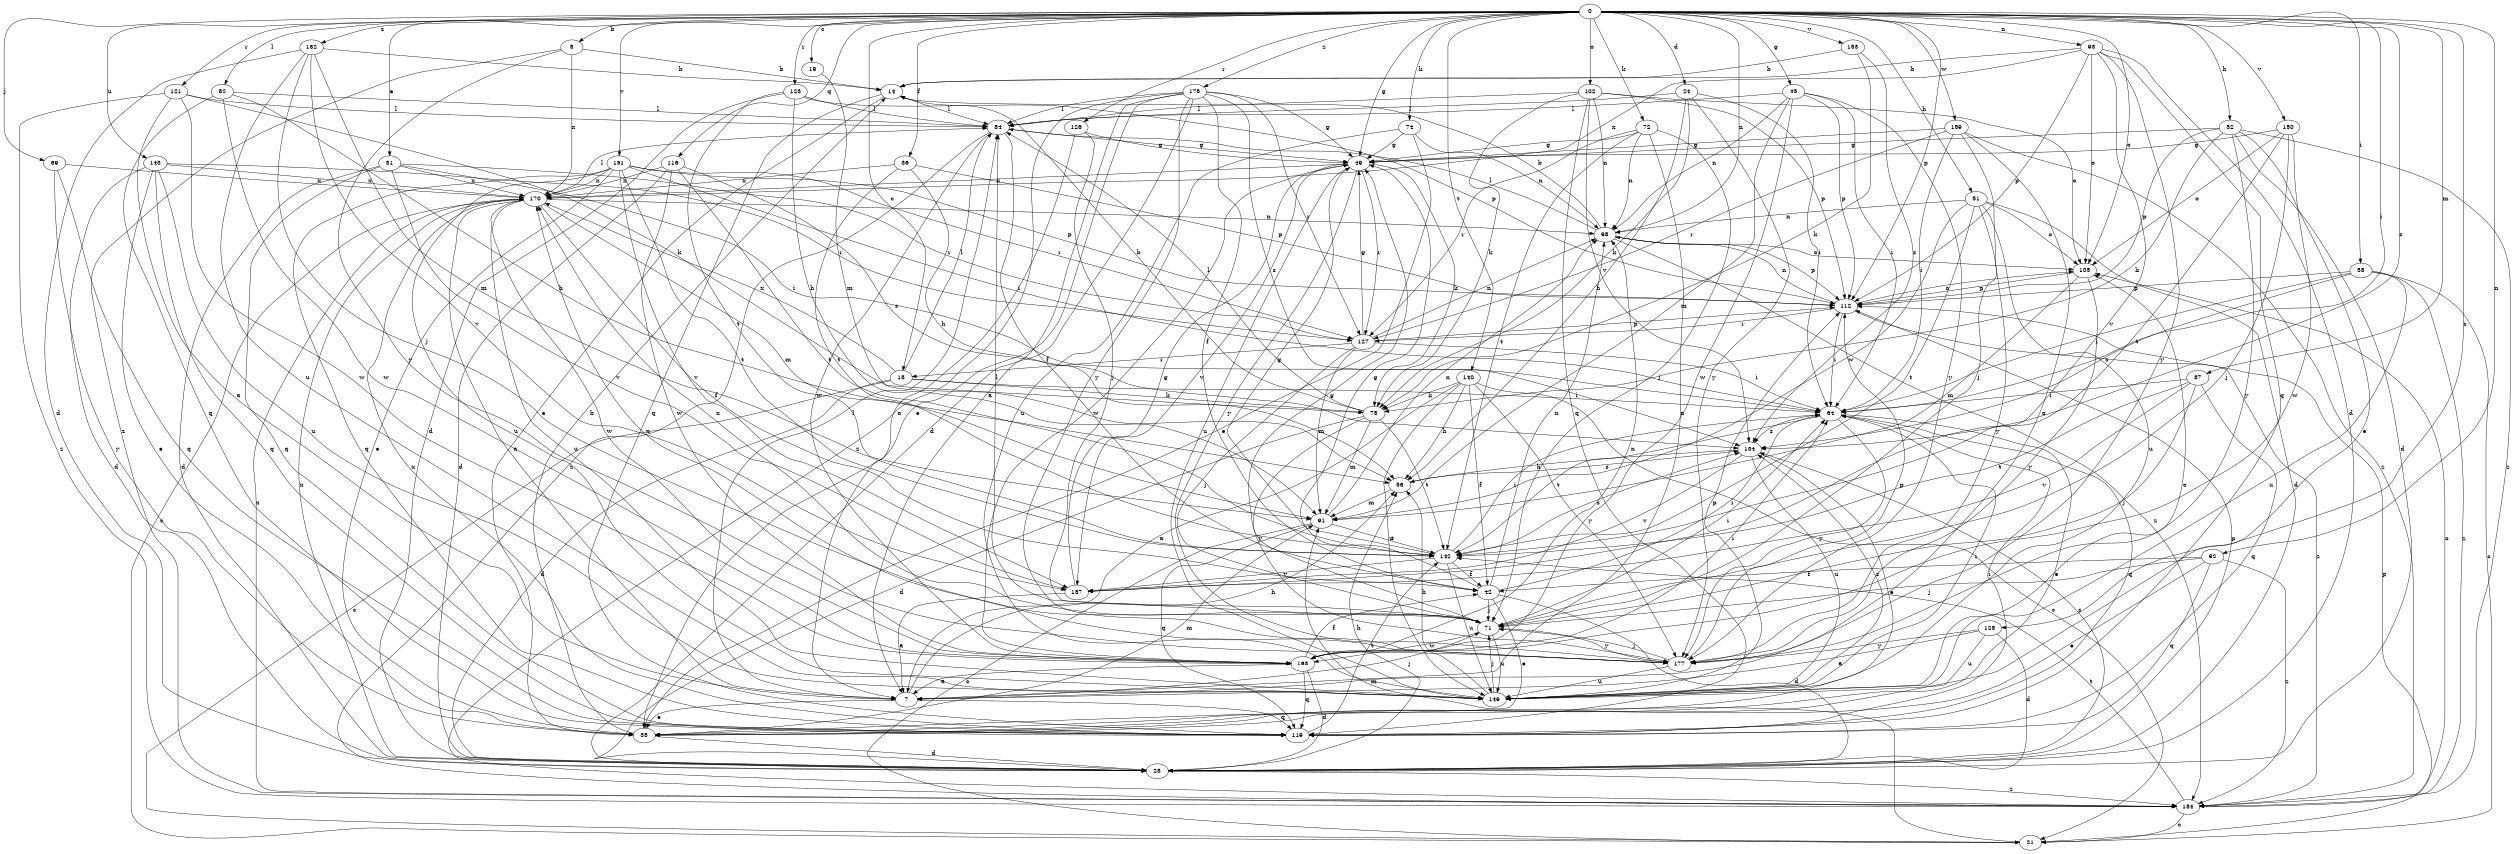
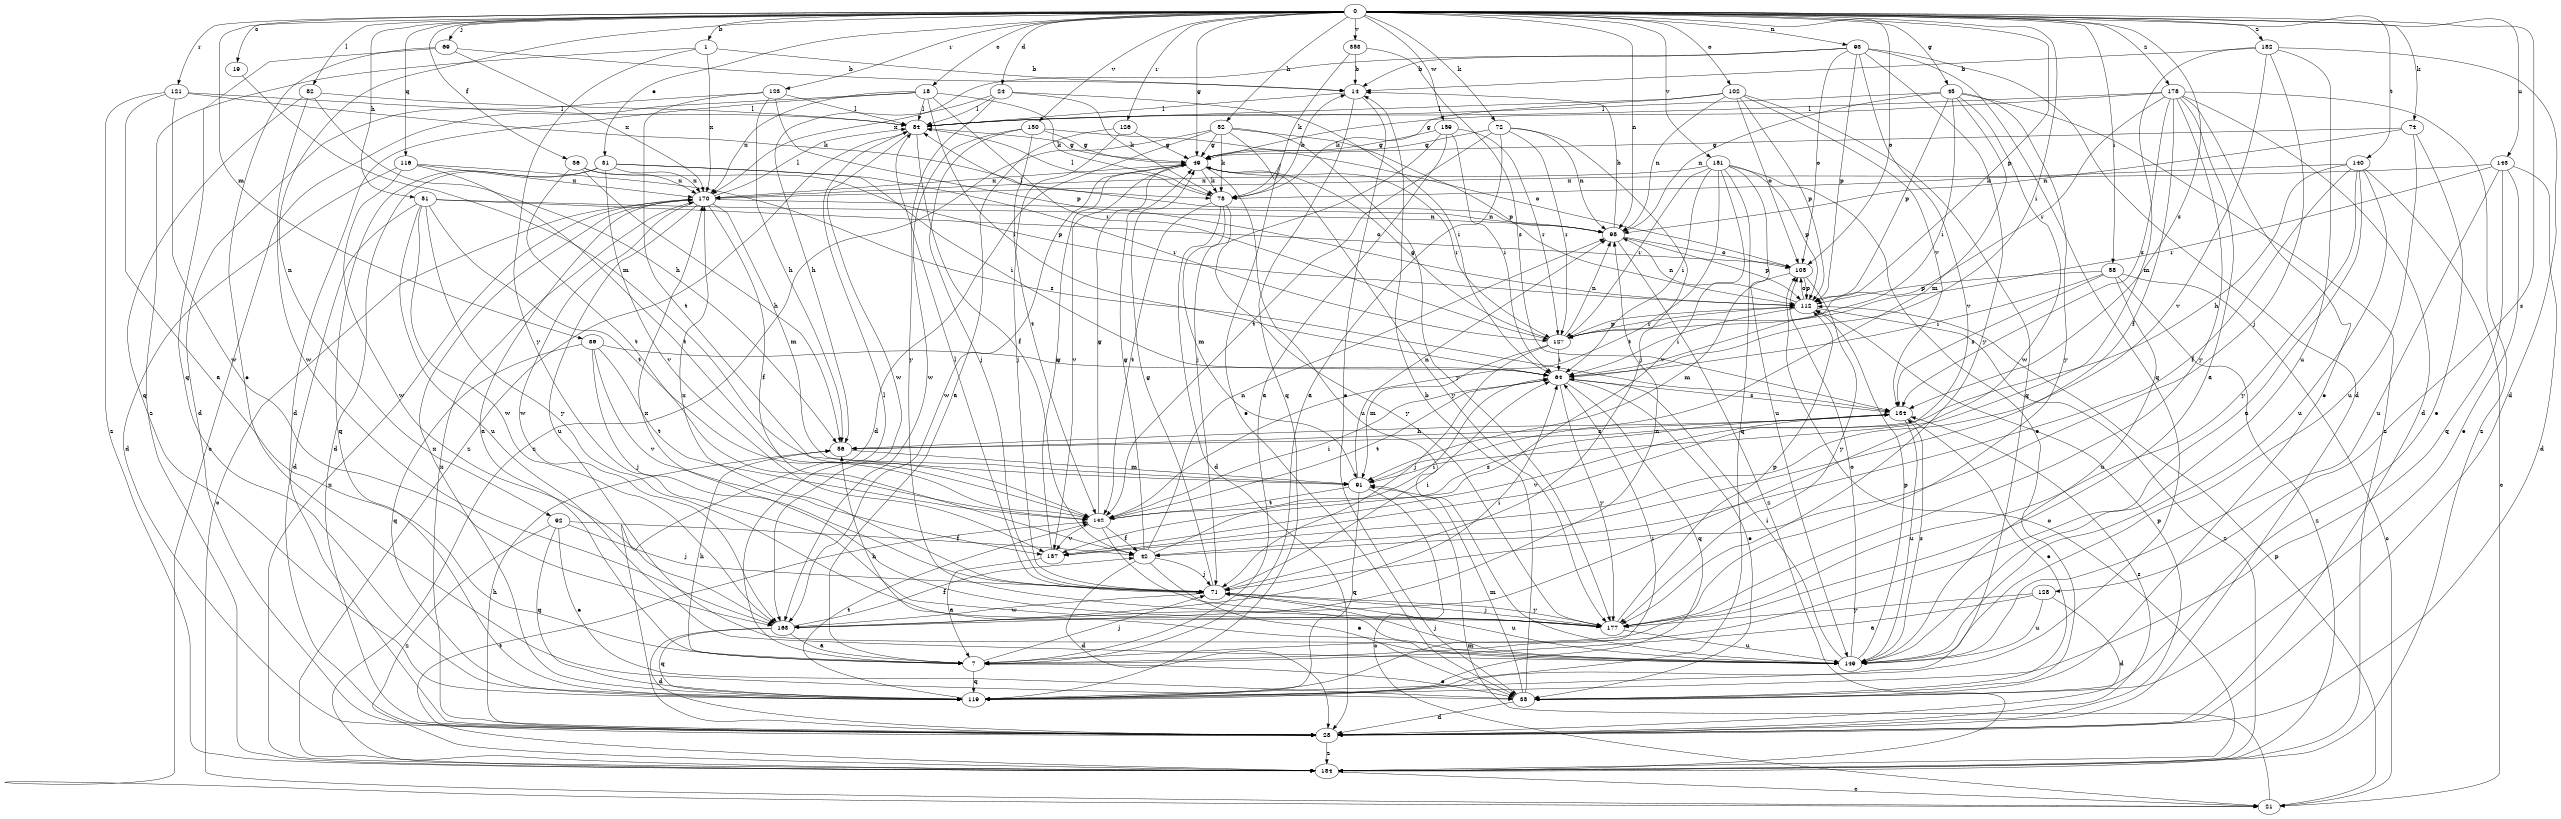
node "8": label "8" -> "1"
node "153": label "153" -> "353"
edge "69" -> "14": added, label "b"
edge "127" -> "18": reversed
node "87": label "87" -> "86"
edge "51" -> "91": now "51" -> "163"
edge "69" -> "35": label "y" -> "e"
edge "159" -> "184": now "45" -> "184"
